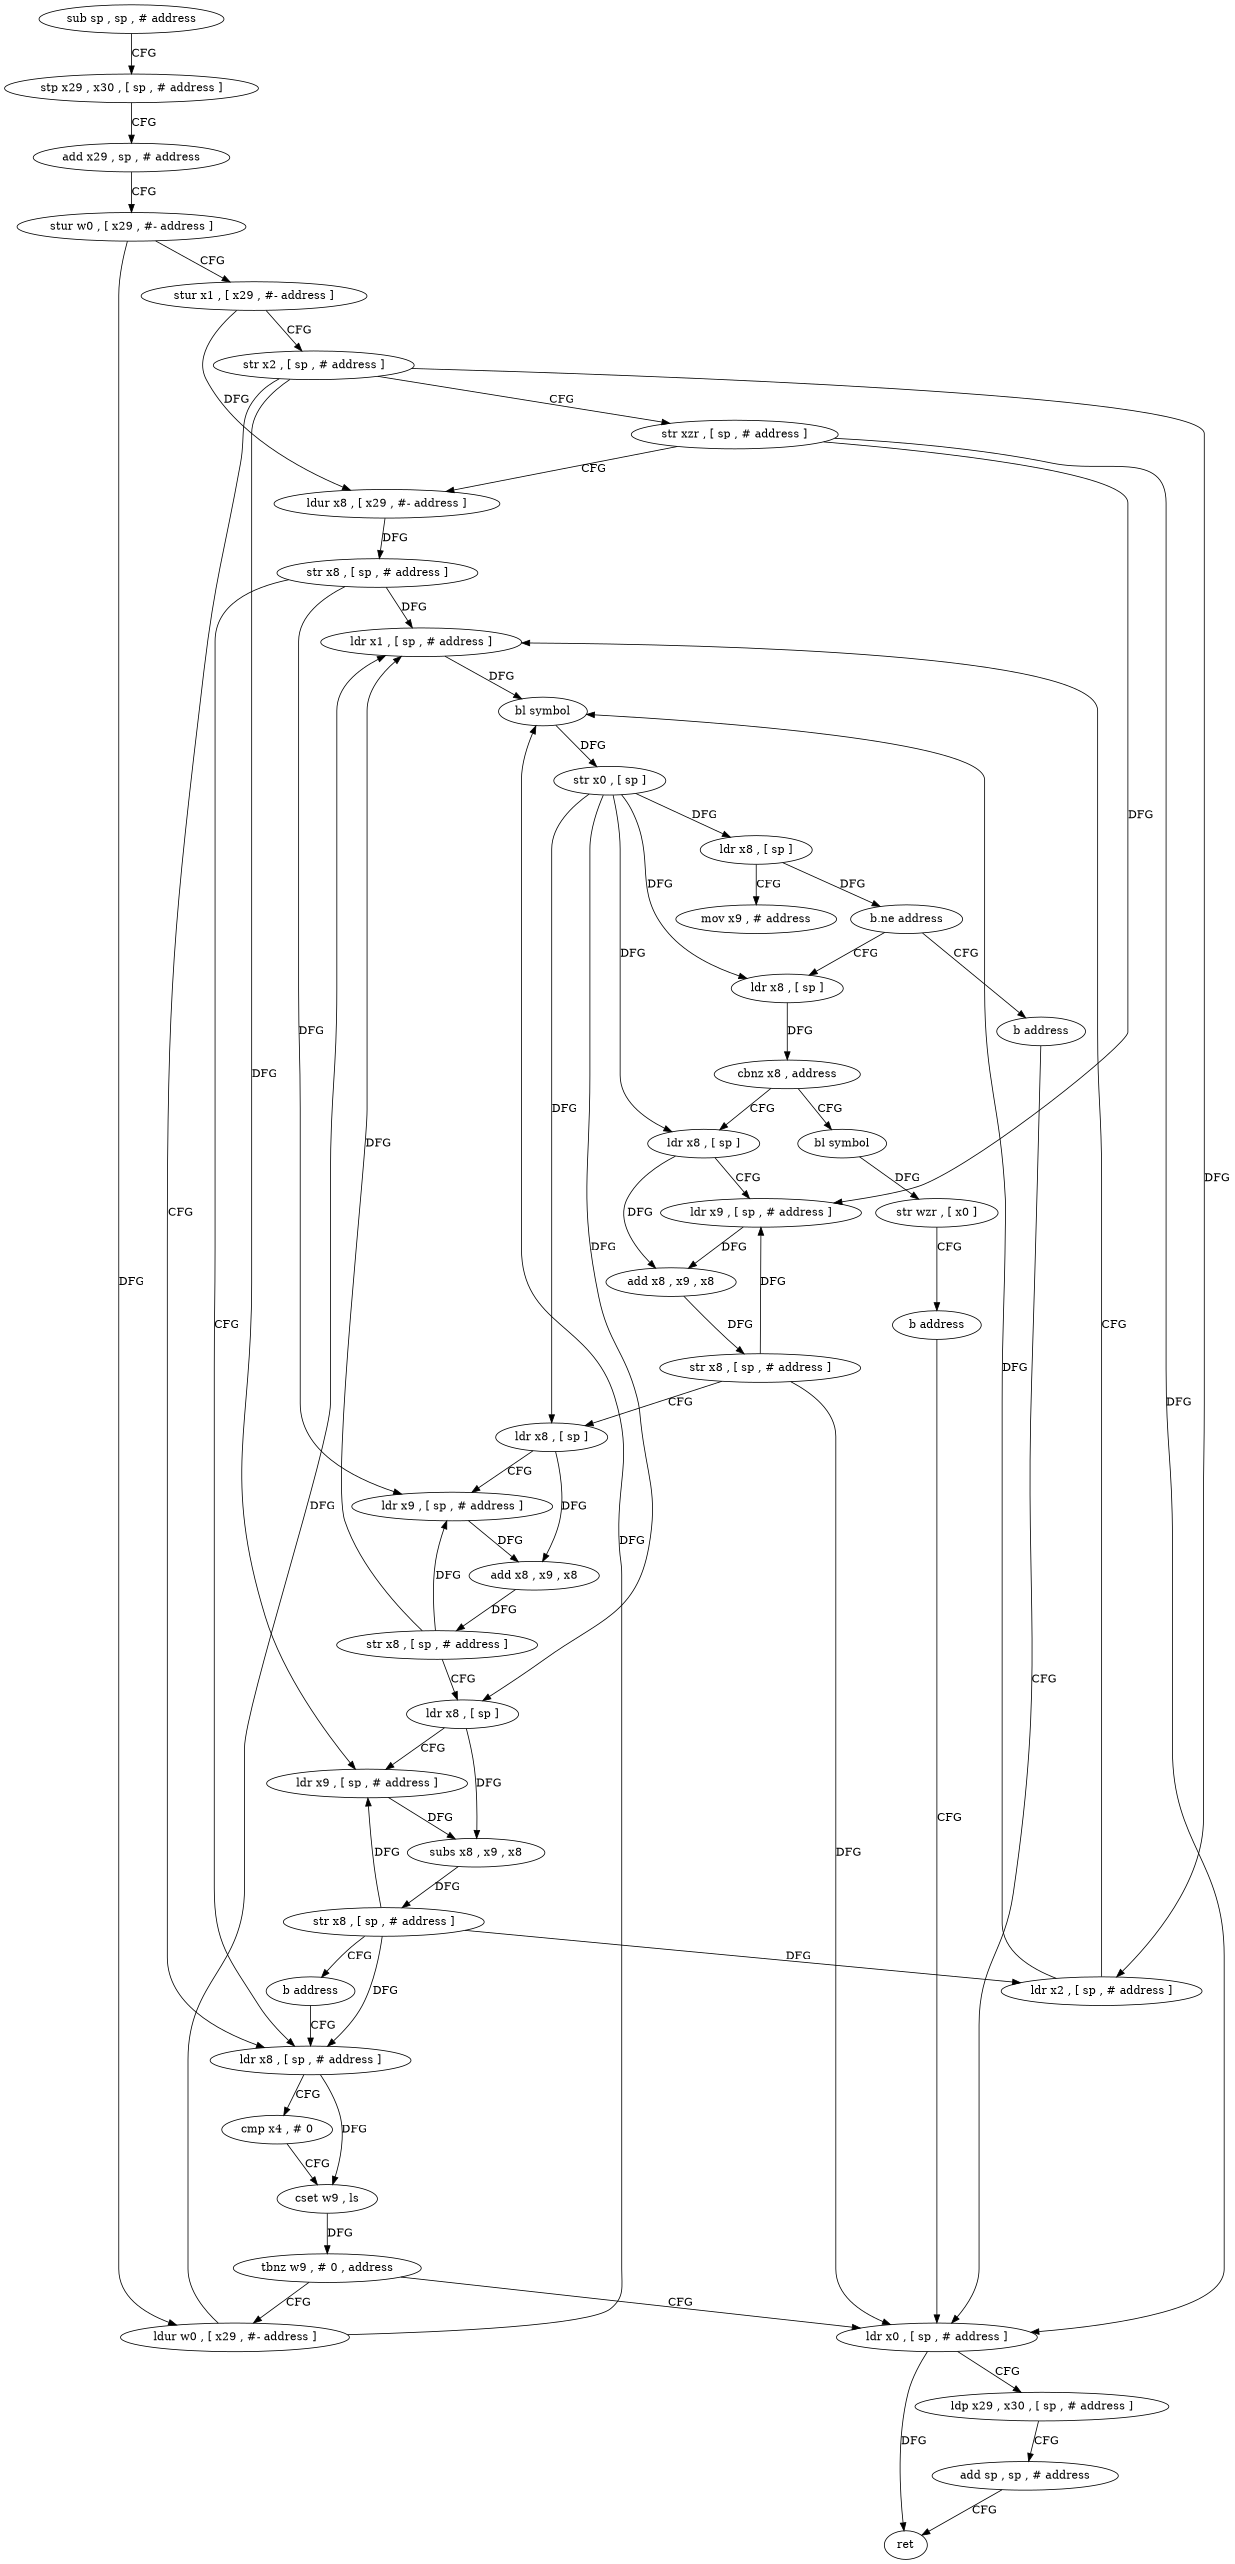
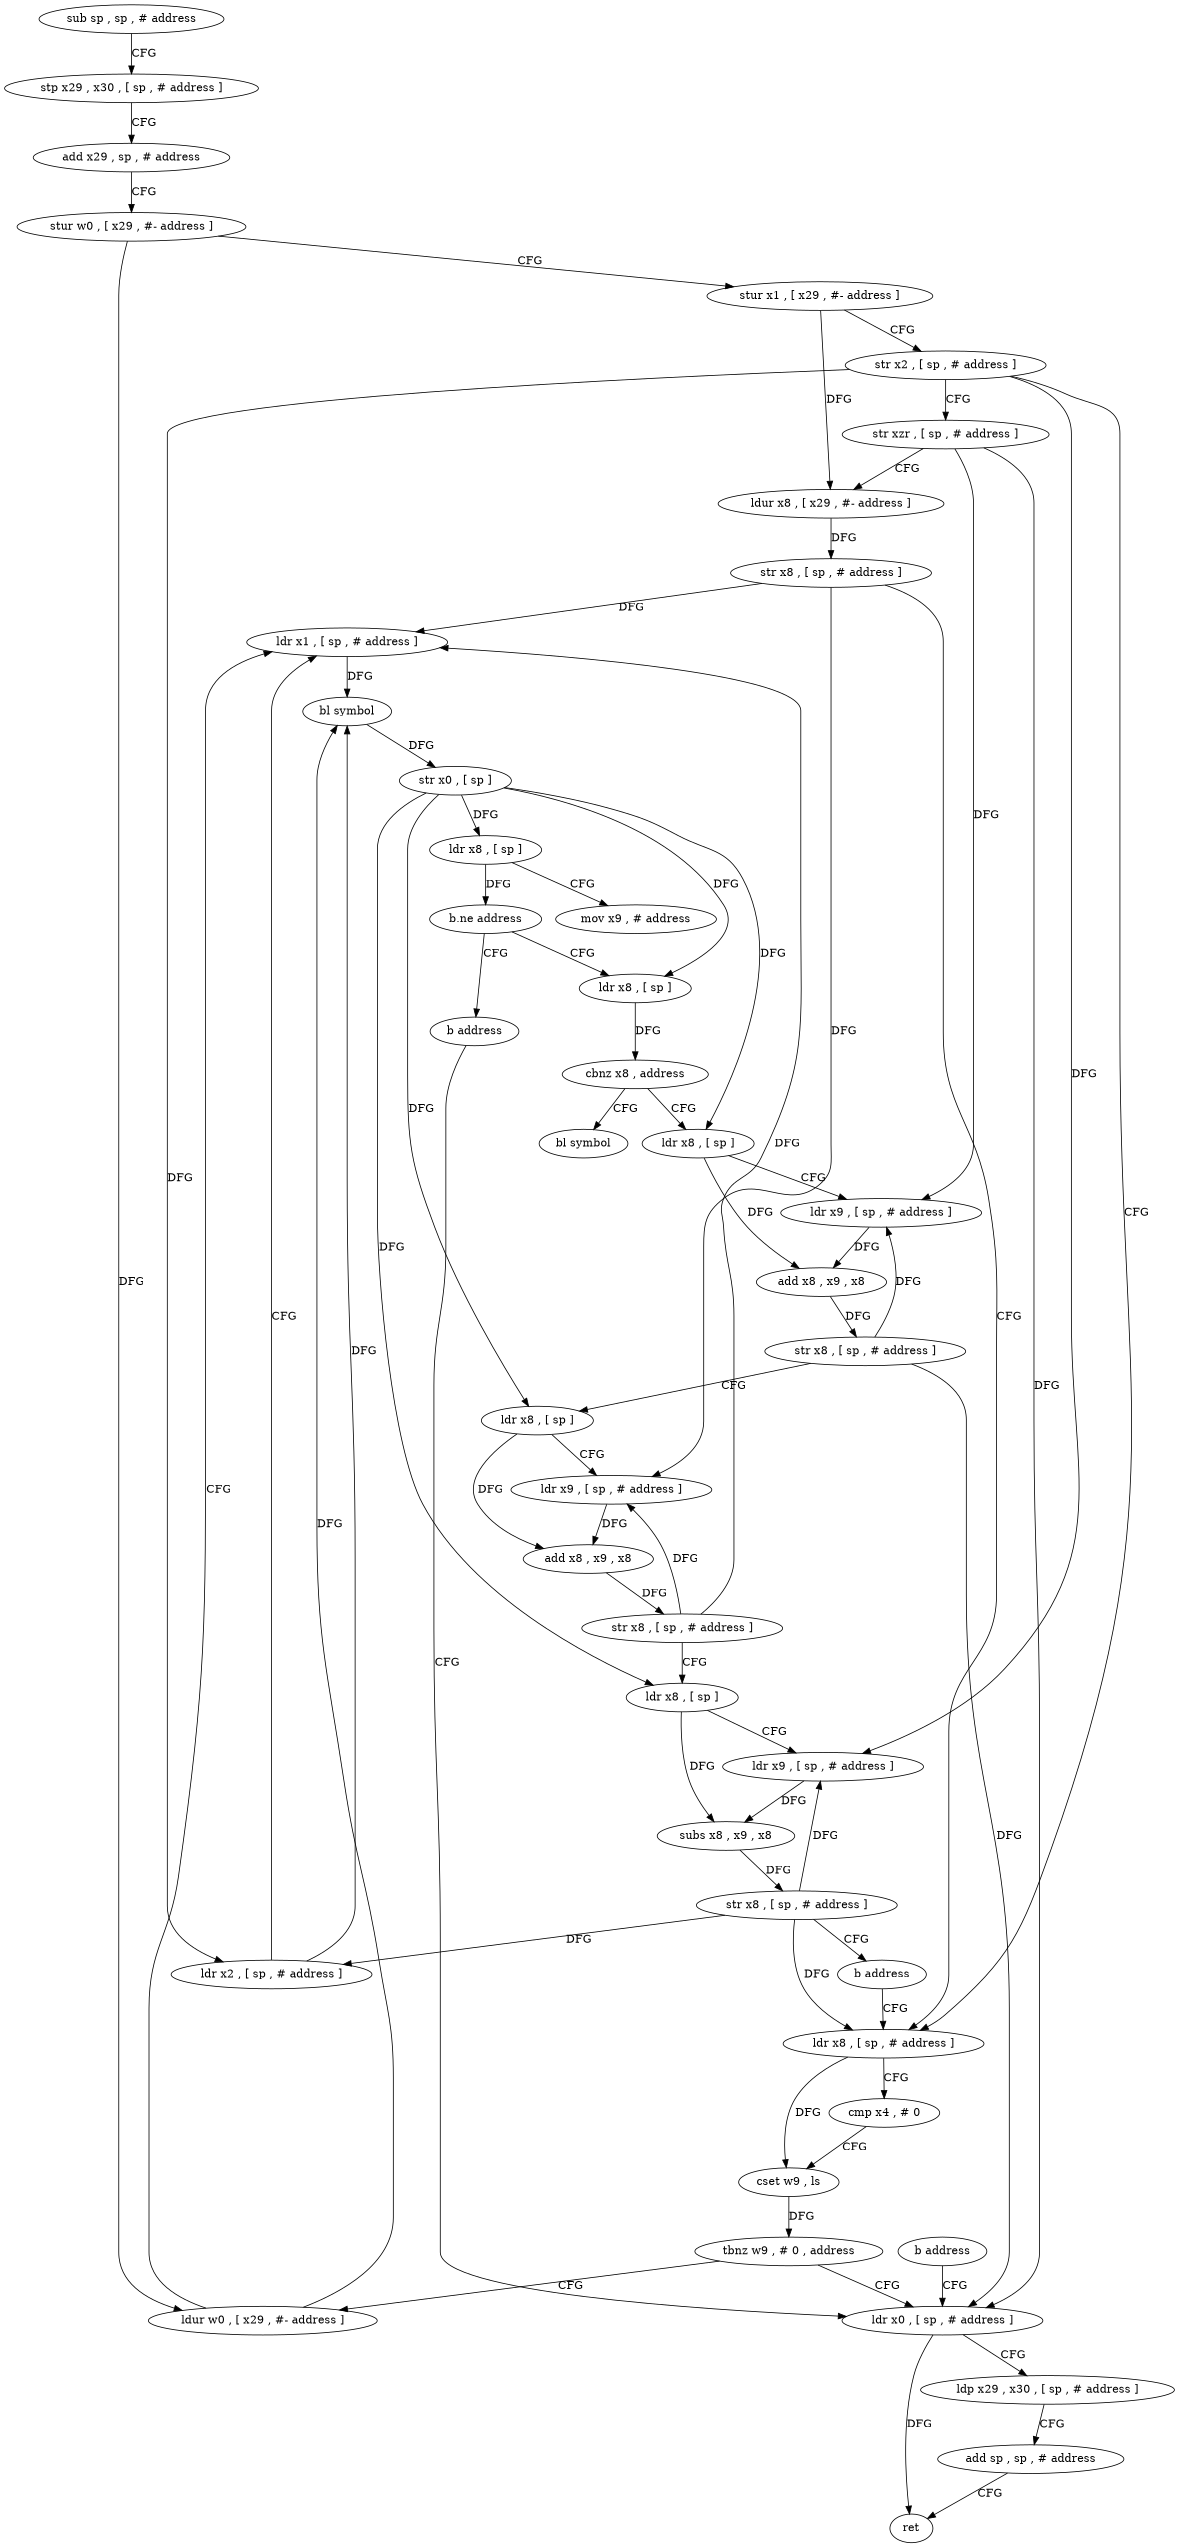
node "str wzr , [ x0 ]": removed
edge "ldur w0 , [ x29 , #- address ]" -> "ldr x1 , [ sp , # address ]": label "DFG" -> "CFG"
